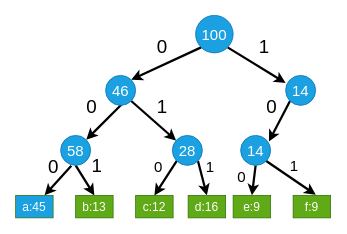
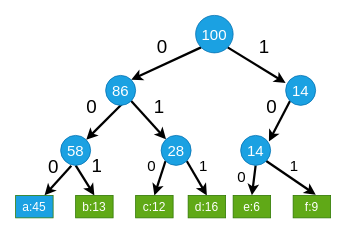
node "46": label "46" -> "86"
node "28": moved (187, 150) -> (176, 150)
node "e:9": label "e:9" -> "e:6"
